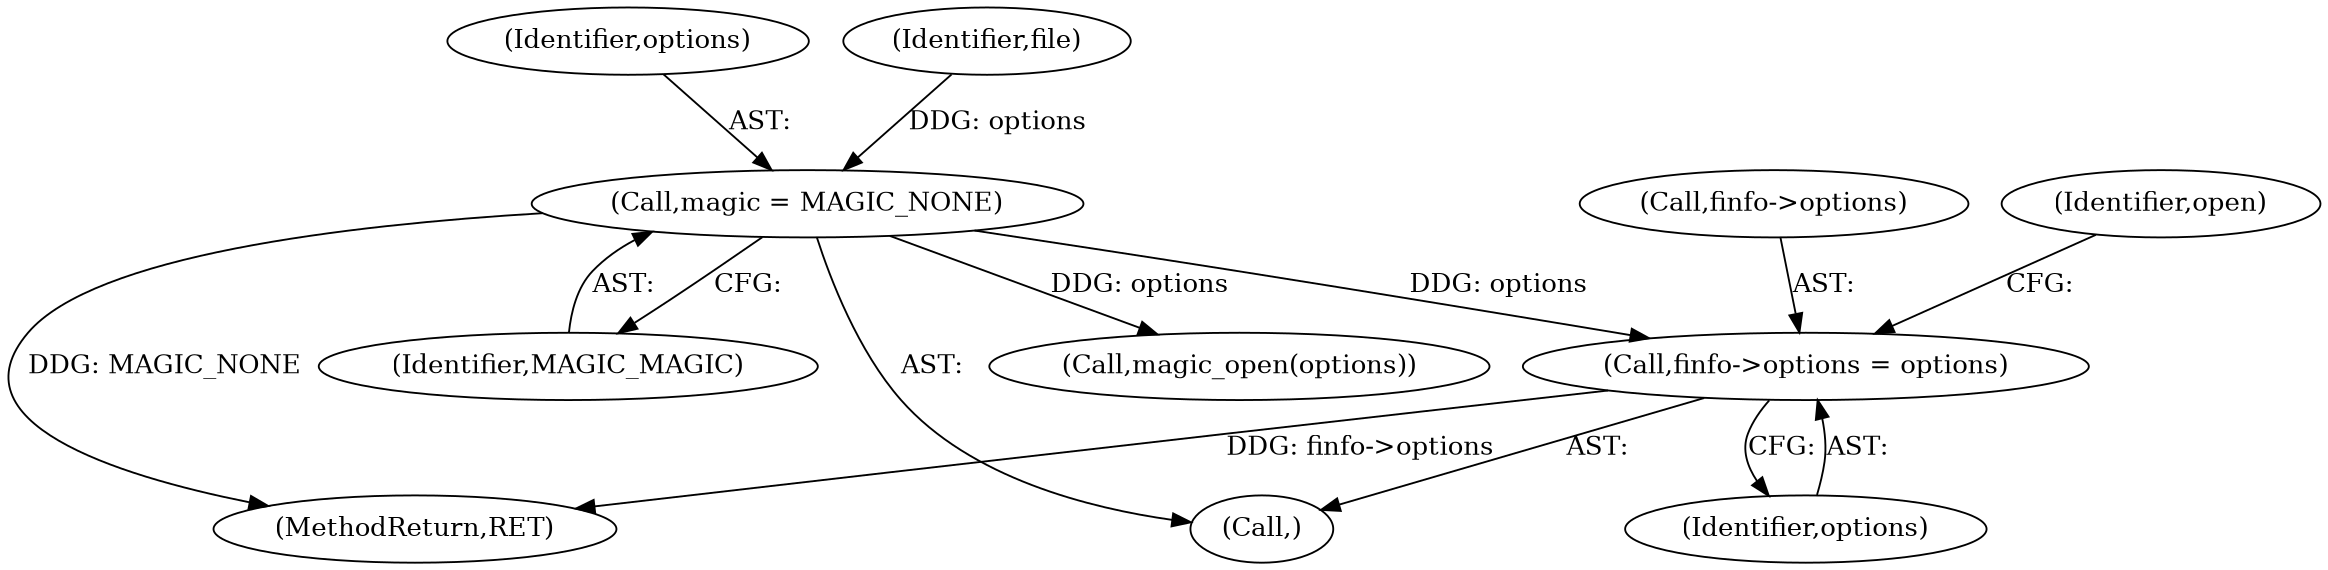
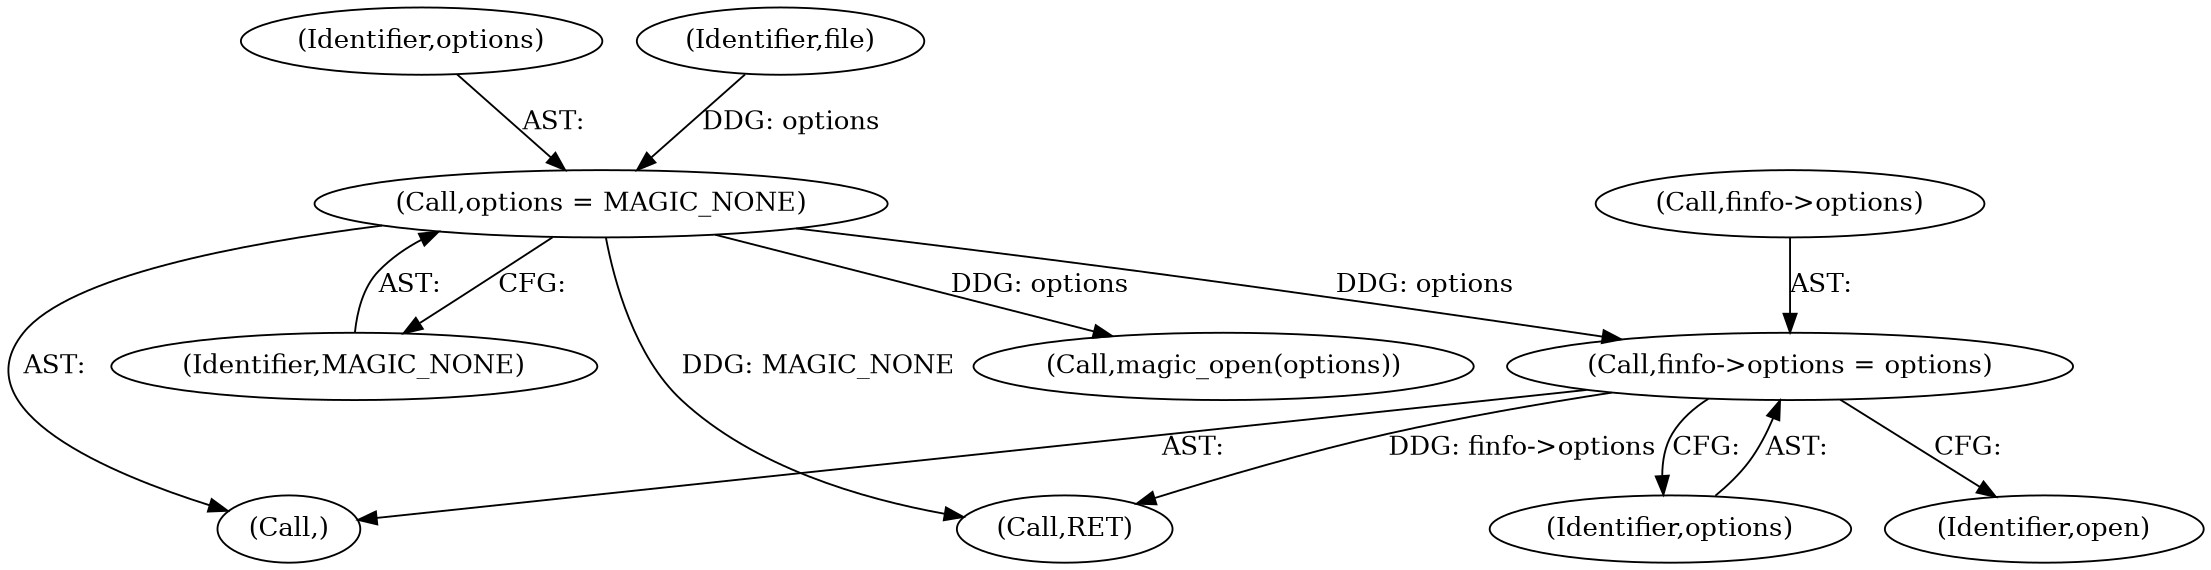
node "(Call,magic = MAGIC_NONE)": label "(Call,magic = MAGIC_NONE)" -> "(Call,options = MAGIC_NONE)"
edge "(Identifier,open)" -> "(Call,finfo->options = options)": reversed
node "(Identifier,MAGIC_MAGIC)": label "(Identifier,MAGIC_MAGIC)" -> "(Identifier,MAGIC_NONE)"
node "(MethodReturn,RET)": label "(MethodReturn,RET)" -> "(Call,RET)"
